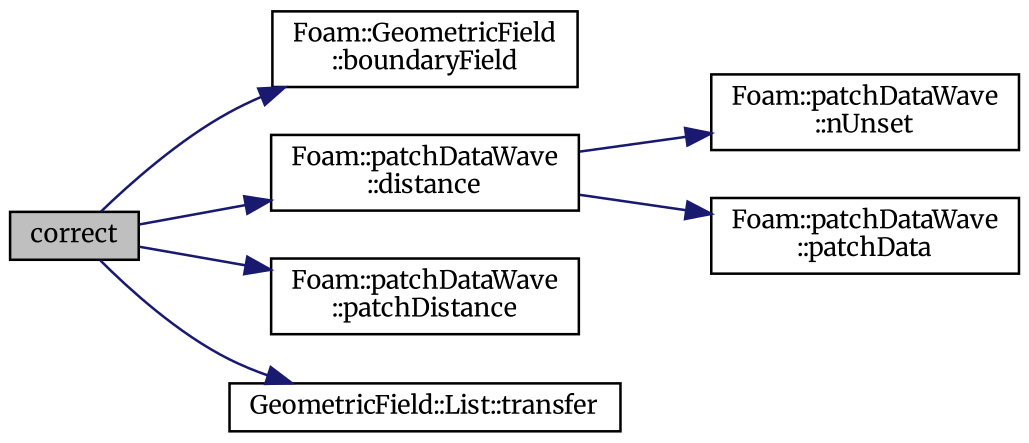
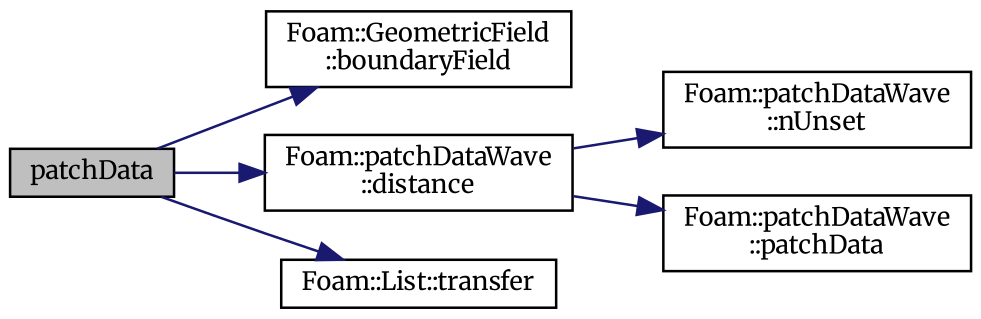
node "correct": label "correct" -> "patchData"
node "Foam::patchDataWave ::patchDistance": removed
node "GeometricField::List::transfer": label "GeometricField::List::transfer" -> "Foam::List::transfer"
